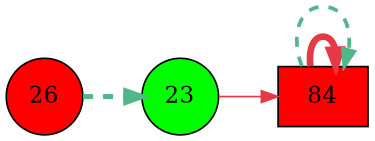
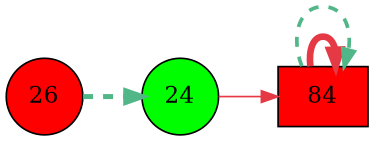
node "23": label "23" -> "24"
